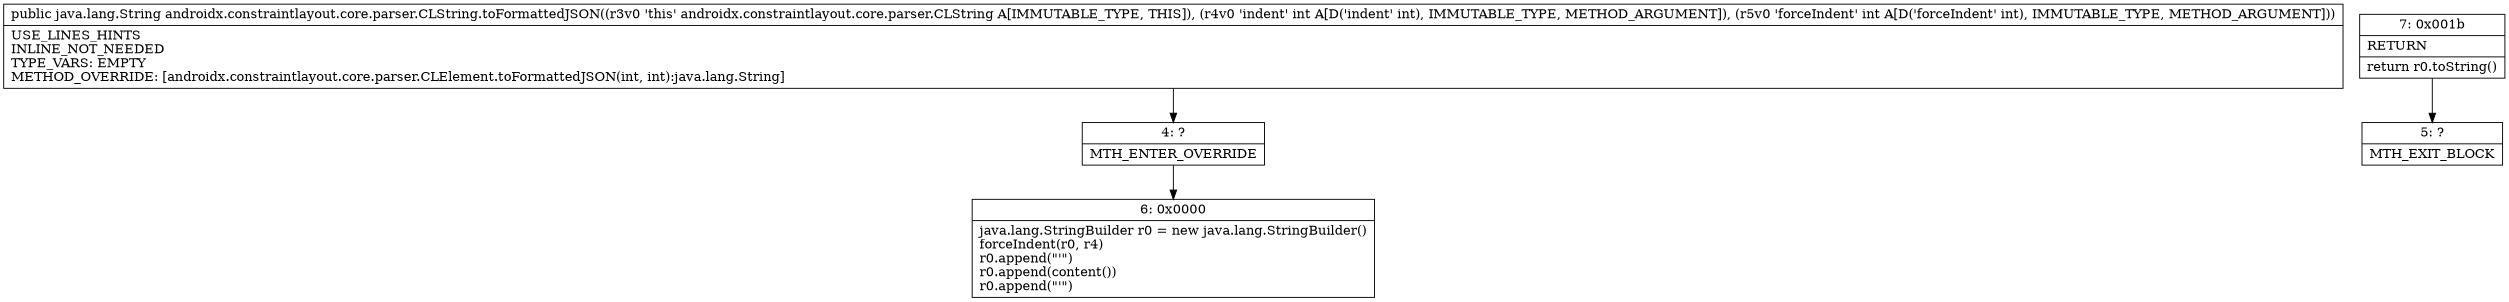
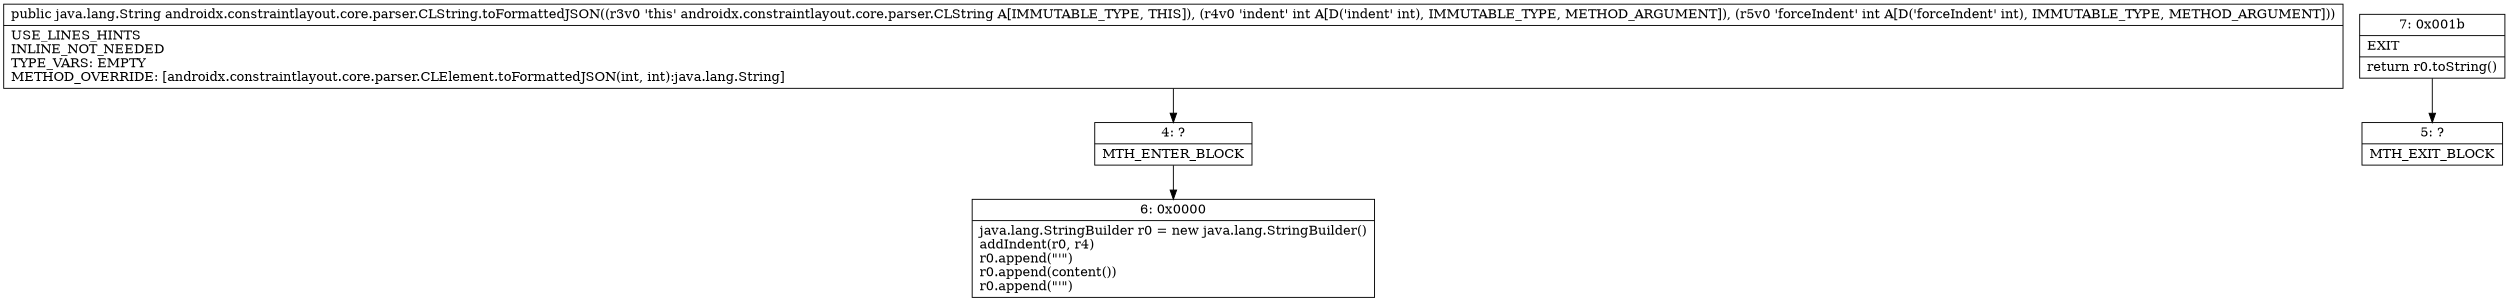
node "7: 0x001b": text "RETURN" -> "EXIT"
node "4: ?": text "MTH_ENTER_OVERRIDE" -> "MTH_ENTER_BLOCK"
node "6: 0x0000": text "forceIndent(r0, r4)" -> "addIndent(r0, r4)"
